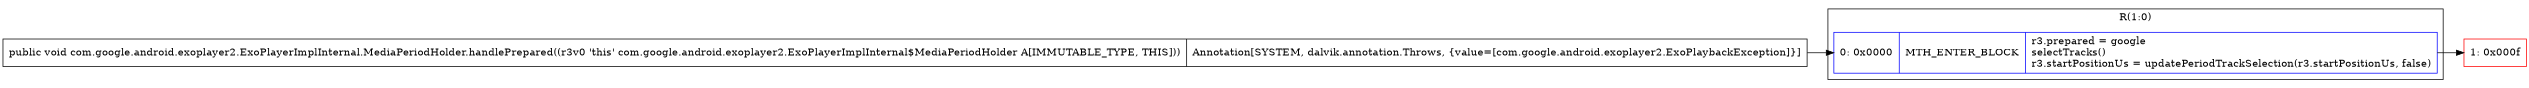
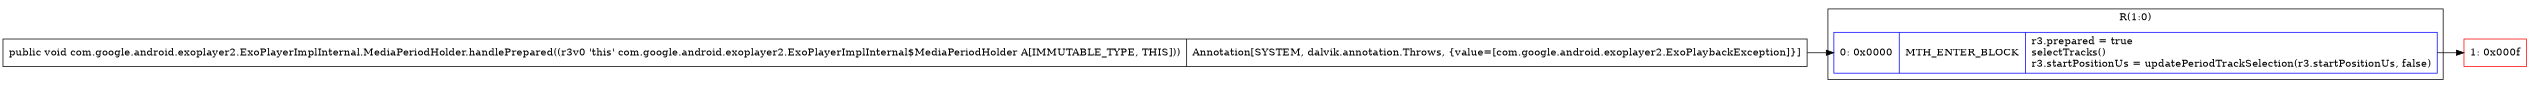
node "0: 0x0000": text "r3.prepared = google" -> "r3.prepared = true"
